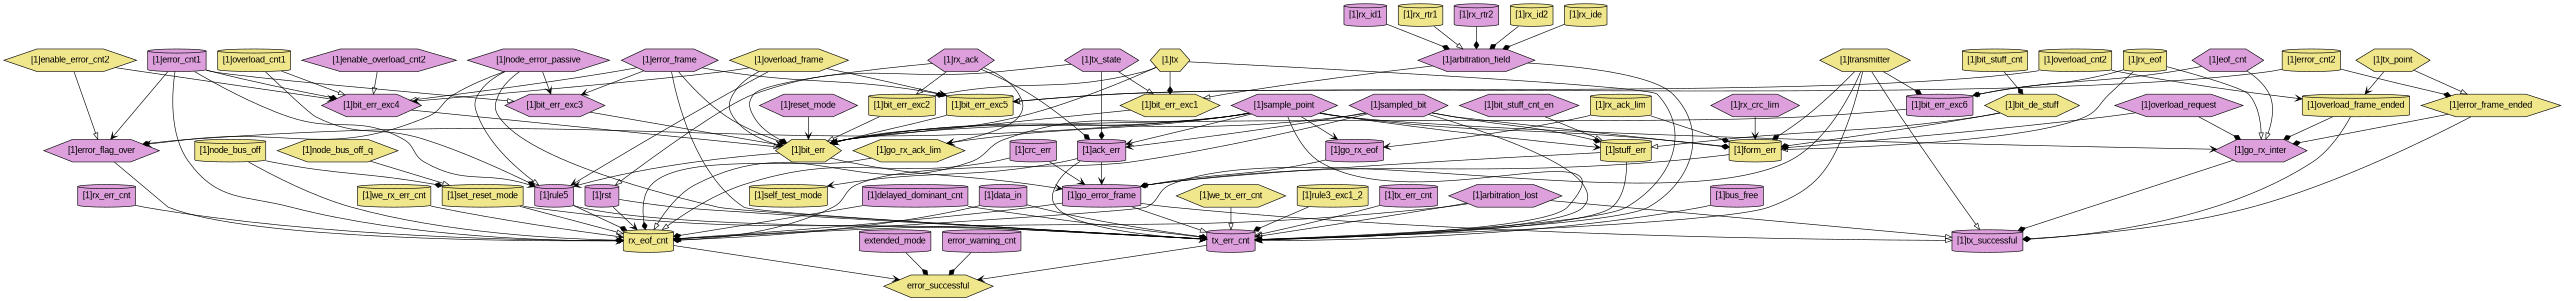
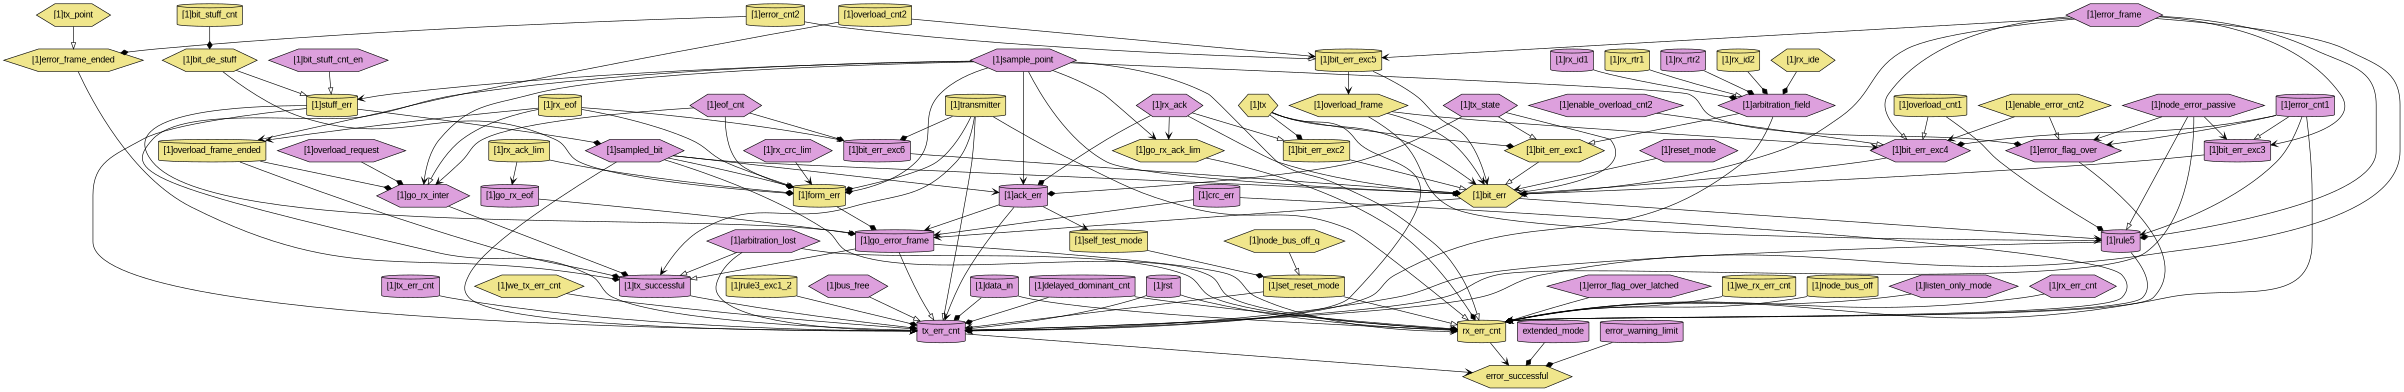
node "[1]rx_ide": shape cylinder -> hexagon
node "[1]transmitter": shape hexagon -> cylinder
edge "[1]tx_state" -> "[1]rst": now "[1]tx_state" -> "[1]bit_err"
edge "[1]overload_frame" -> "[1]bit_err_exc5": reversed
edge "[1]tx_point" -> "[1]overload_frame_ended": now "[1]rx_eof" -> "[1]overload_frame_ended"
edge "[1]eof_cnt" -> "[1]go_rx_inter": arrowhead onormal -> vee
node "[1]bit_err_exc3": shape hexagon -> cylinder
edge "[1]sampled_bit" -> "[1]stuff_err": reversed
edge "[1]error_frame_ended" -> "[1]go_rx_inter": removed
edge "[1]sample_point" -> "[1]go_rx_eof": removed
edge "[1]error_frame" -> "[1]rule5": added
edge "[1]overload_request" -> "[1]form_err": now "[1]eof_cnt" -> "[1]form_err"
edge "[1]transmitter" -> "[1]tx_successful": arrowhead onormal -> vee
edge "[1]node_bus_off" -> "[1]set_reset_mode": now "[1]self_test_mode" -> "[1]set_reset_mode"
node "[1]rx_err_cnt": shape cylinder -> hexagon
node "[1]bus_free": shape cylinder -> hexagon
node "rx_eof_cnt": label "rx_eof_cnt" -> "rx_err_cnt"
node "error_warning_cnt": label "error_warning_cnt" -> "error_warning_limit"
node "[1]error_flag_over_latched": added
node "[1]listen_only_mode": added
edge "[1]tx_successful" -> "tx_err_cnt": added
